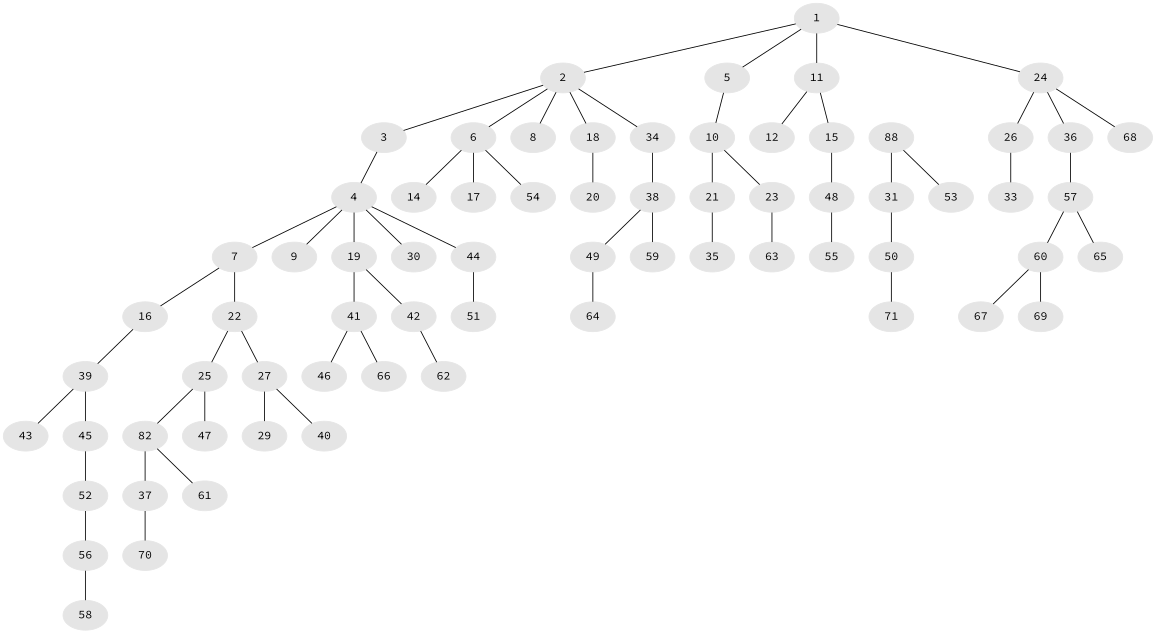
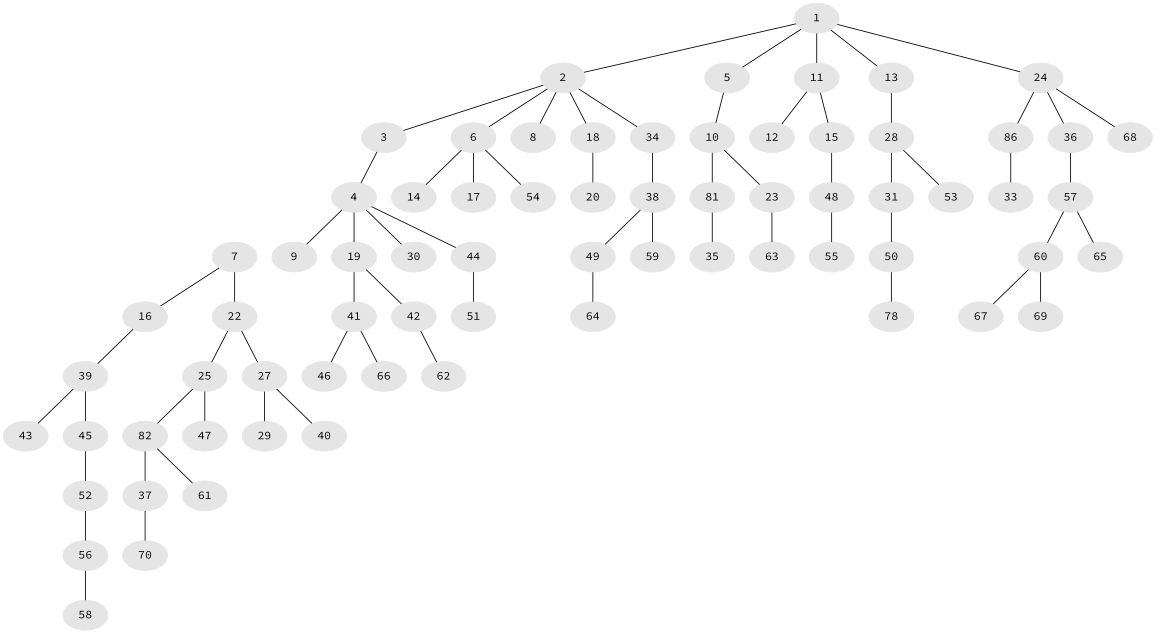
node "13": added
node "88": label "88" -> "28"
node "26": label "26" -> "86"
node "21": label "21" -> "81"
edge "4" -- "7": removed
node "71": label "71" -> "78"
